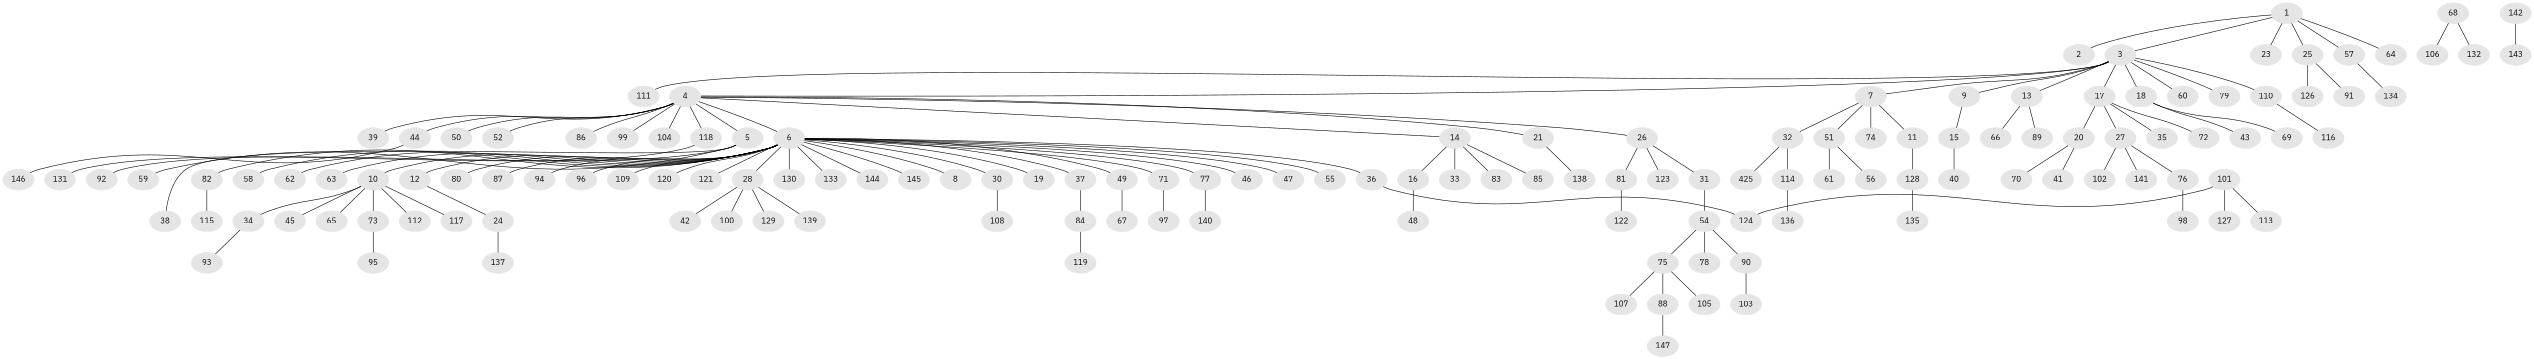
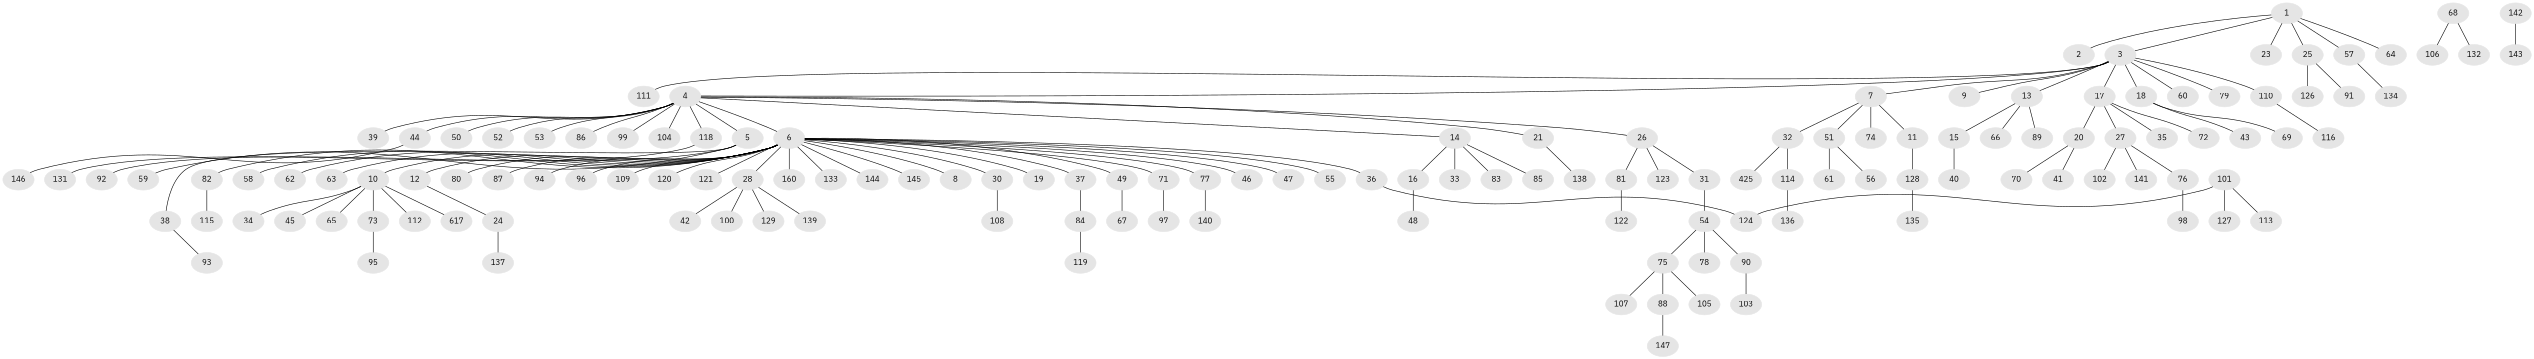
edge "9" -- "15": now "13" -- "15"
node "53": added
node "130": label "130" -> "160"
node "117": label "117" -> "617"
edge "34" -- "93": now "38" -- "93"
